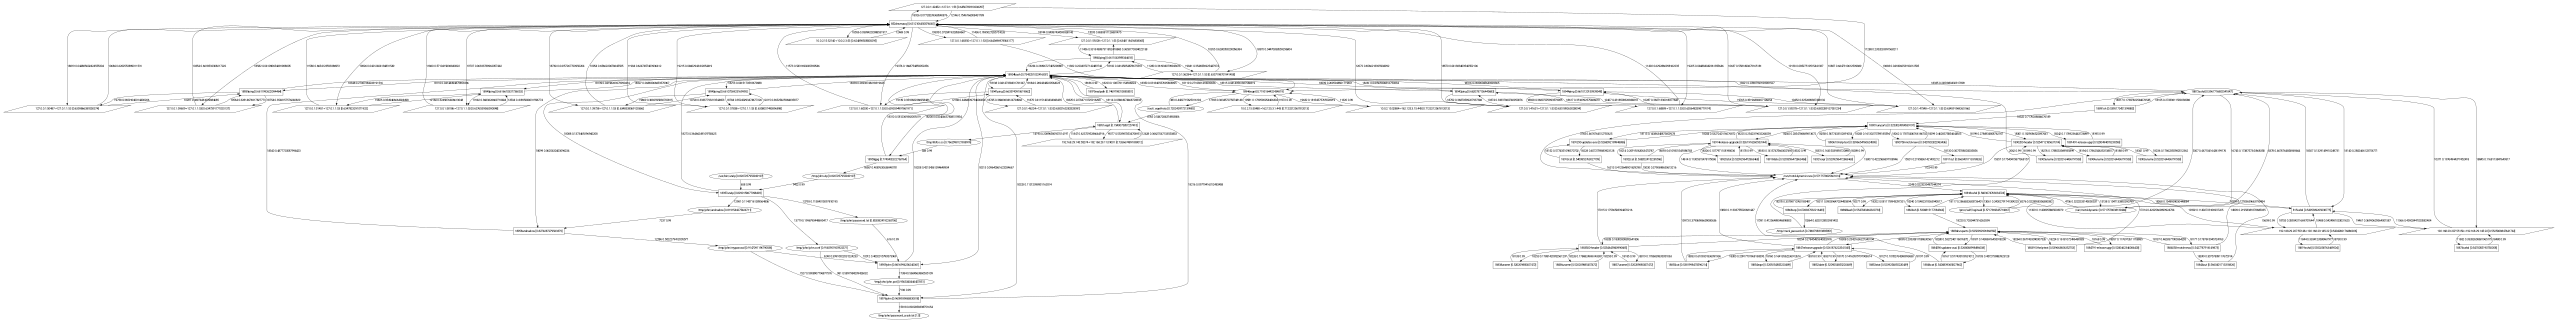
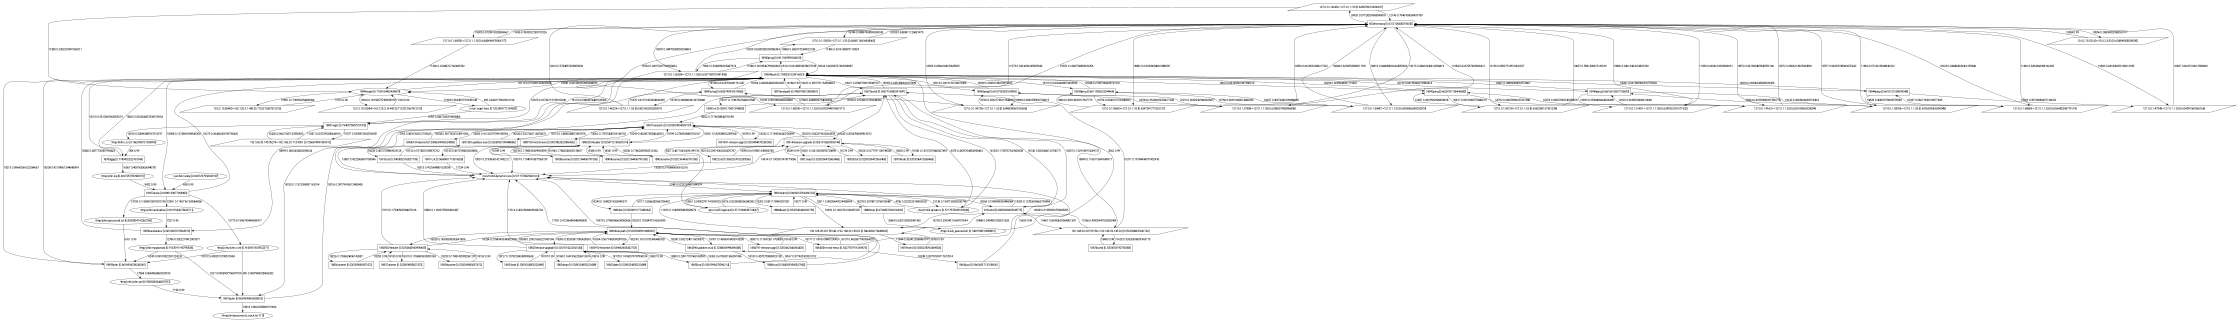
edge "127.0.0.1:46224->127.0.1.1:53 [0.6382165282528591]" -> "852dnsmasq [0.6312106450876045]": added, label "12610 0.5784857656505656"
node "18873sshd [0.5967716882541847]": shape ellipse -> box
edge "127.0.0.1:47548->127.0.1.1:53 [0.634591969265166]" -> "18944ping [0.6610120150939548]": removed, label "10452 0.3252689387490132"
